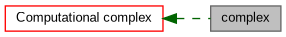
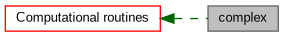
node "Computational complex": label "Computational complex" -> "Computational routines"
